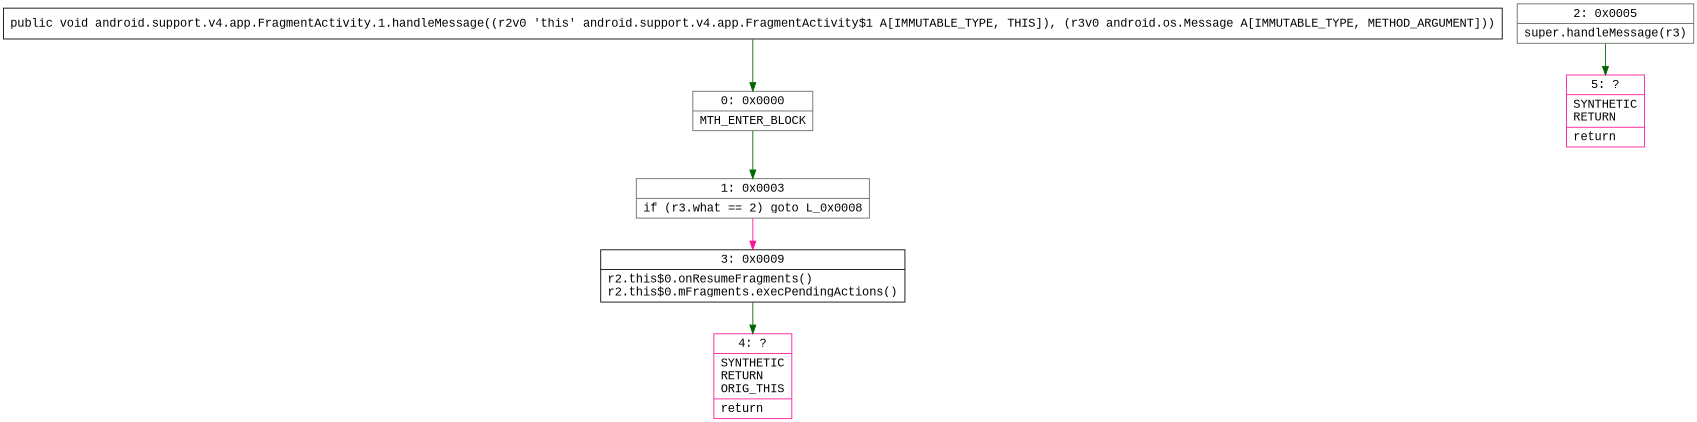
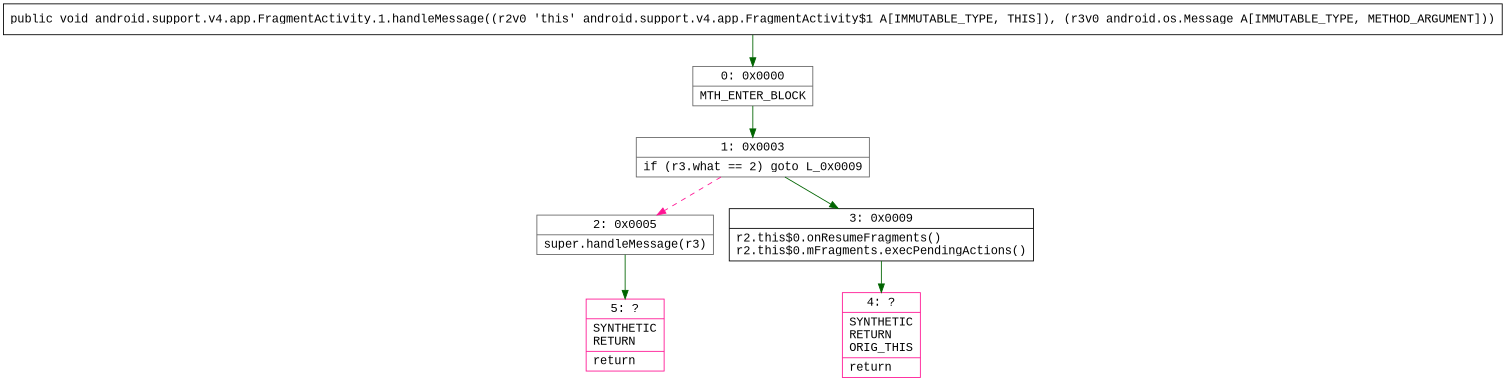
edge "1: 0x0003" -> "2: 0x0005": added
node "1: 0x0003": text "if (r3.what == 2) goto L_0x0008" -> "if (r3.what == 2) goto L_0x0009"
edge "1: 0x0003" -> "3: 0x0009": color deeppink -> darkgreen
